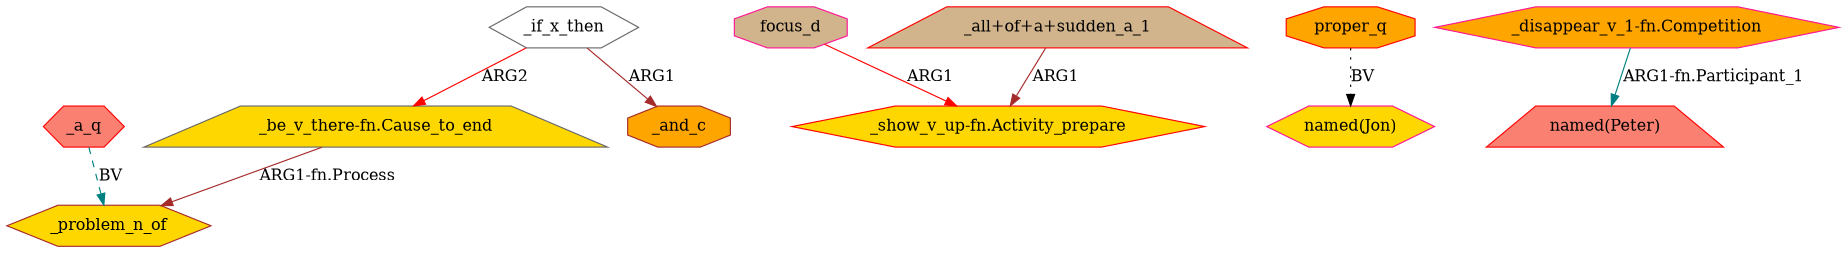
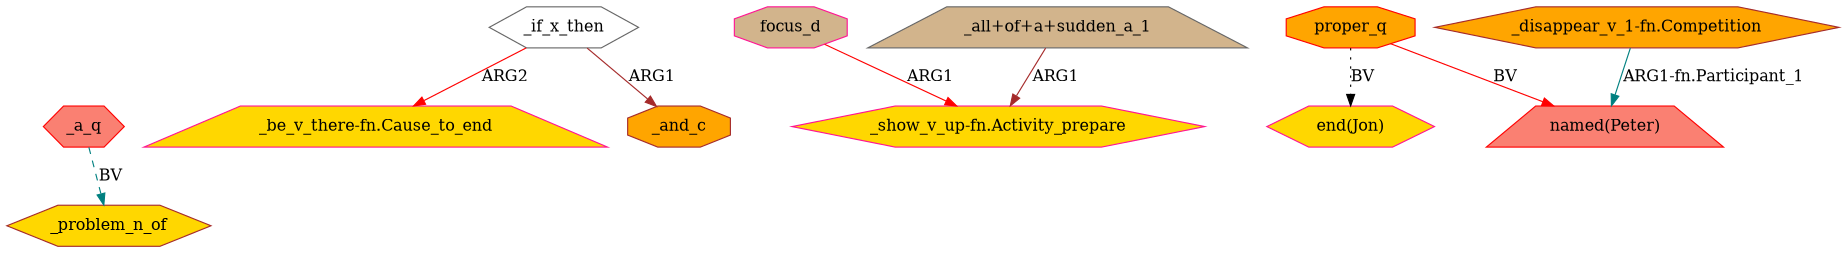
node "_all+of+a+sudden_a_1": color red -> gray40
node "_disappear_v_1-fn.Competition": color deeppink -> brown
edge "proper_q" -> "named(Peter)": added, label "BV"
node "_be_v_there-fn.Cause_to_end": color gray40 -> deeppink
node "_show_v_up-fn.Activity_prepare": color red -> deeppink
node "named(Jon)": label "named(Jon)" -> "end(Jon)"
edge "_be_v_there-fn.Cause_to_end" -> "_problem_n_of": removed, label "ARG1-fn.Process"
